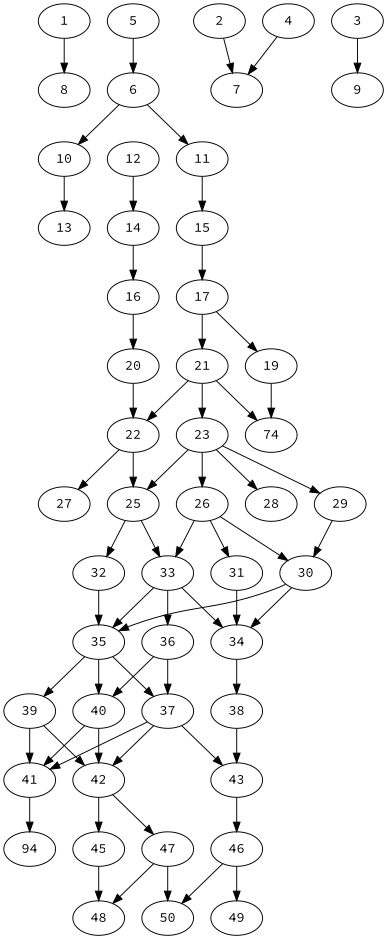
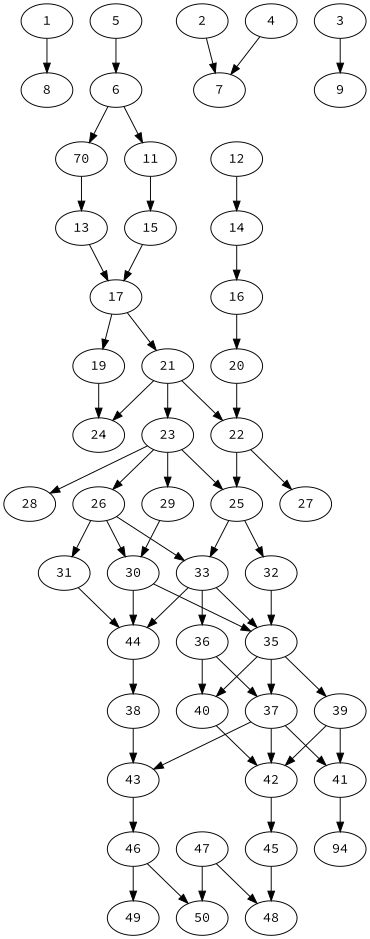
node "10": label "10" -> "70"
edge "13" -> "17": added
node "74": label "74" -> "24"
node "34": label "34" -> "44"
edge "40" -> "41": removed
edge "42" -> "47": removed
